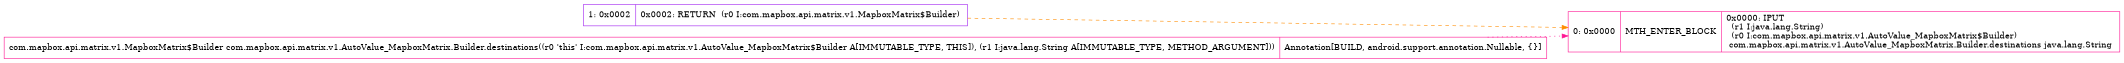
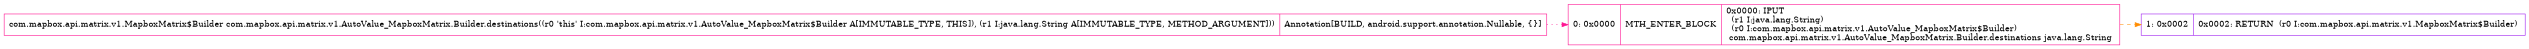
edge "1: 0x0002" -> "0: 0x0000": reversed
